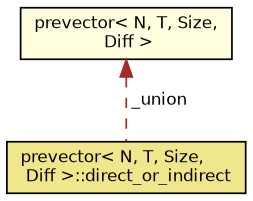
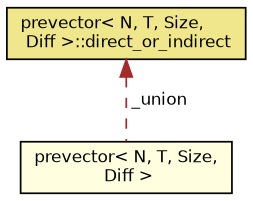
edge "prevector< N, T, Size, Diff >::direct_or_indirect" -> "prevector< N, T, Size, Diff >": reversed
